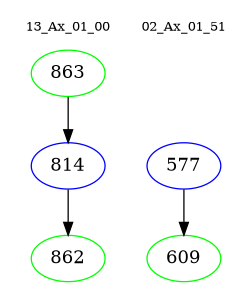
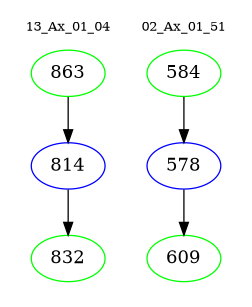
cluster "13_Ax_01_00": label "13_Ax_01_00" -> "13_Ax_01_04"
node "584": added
node "577": label "577" -> "578"
node "862": label "862" -> "832"
